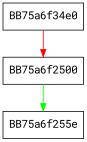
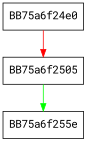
node "BB75a6f34e0": label "BB75a6f34e0" -> "BB75a6f24e0"
node "BB75a6f2500": label "BB75a6f2500" -> "BB75a6f2505"
